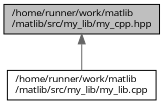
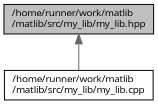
node "/home/runner/work/matlib /matlib/src/my_lib/my_cpp.hpp": label "/home/runner/work/matlib /matlib/src/my_lib/my_cpp.hpp" -> "/home/runner/work/matlib /matlib/src/my_lib/my_lib.hpp"
